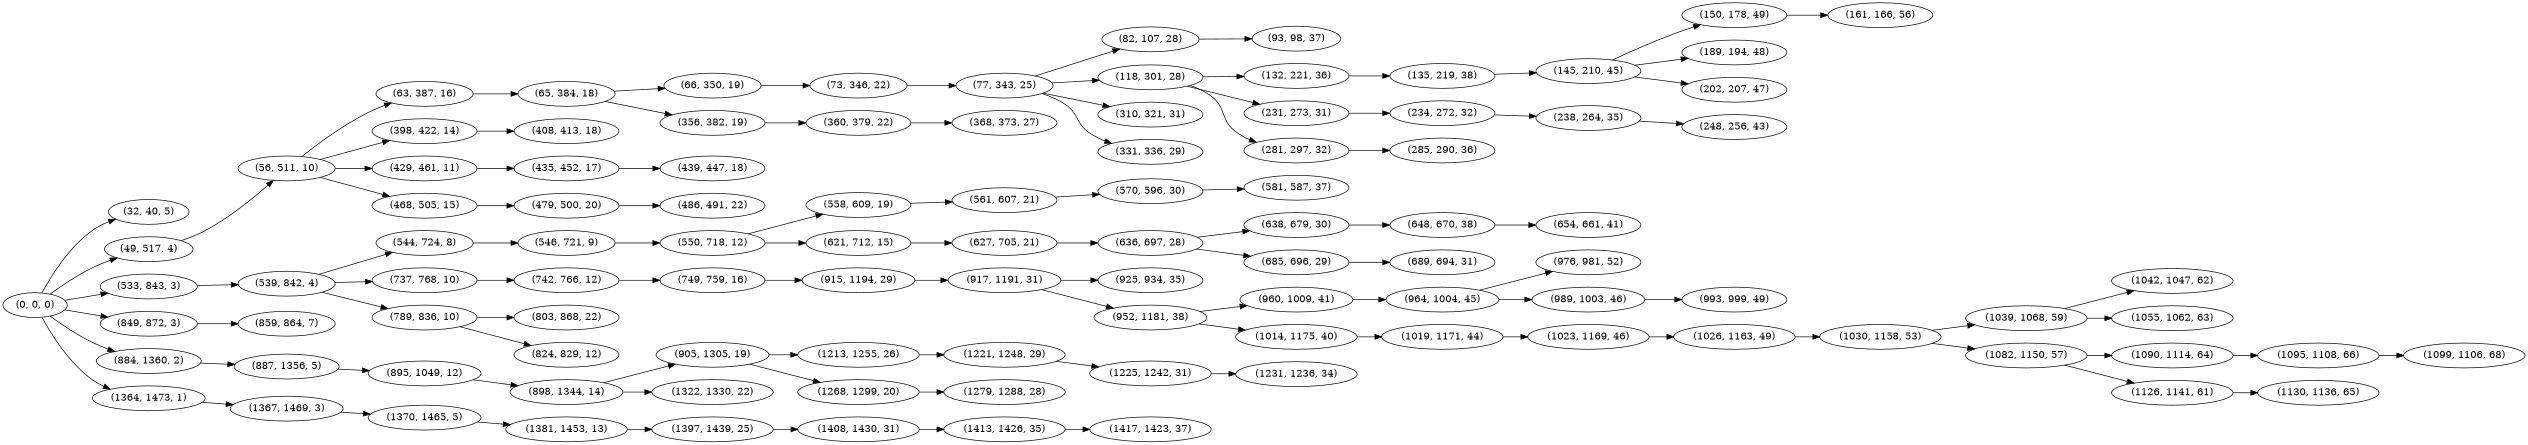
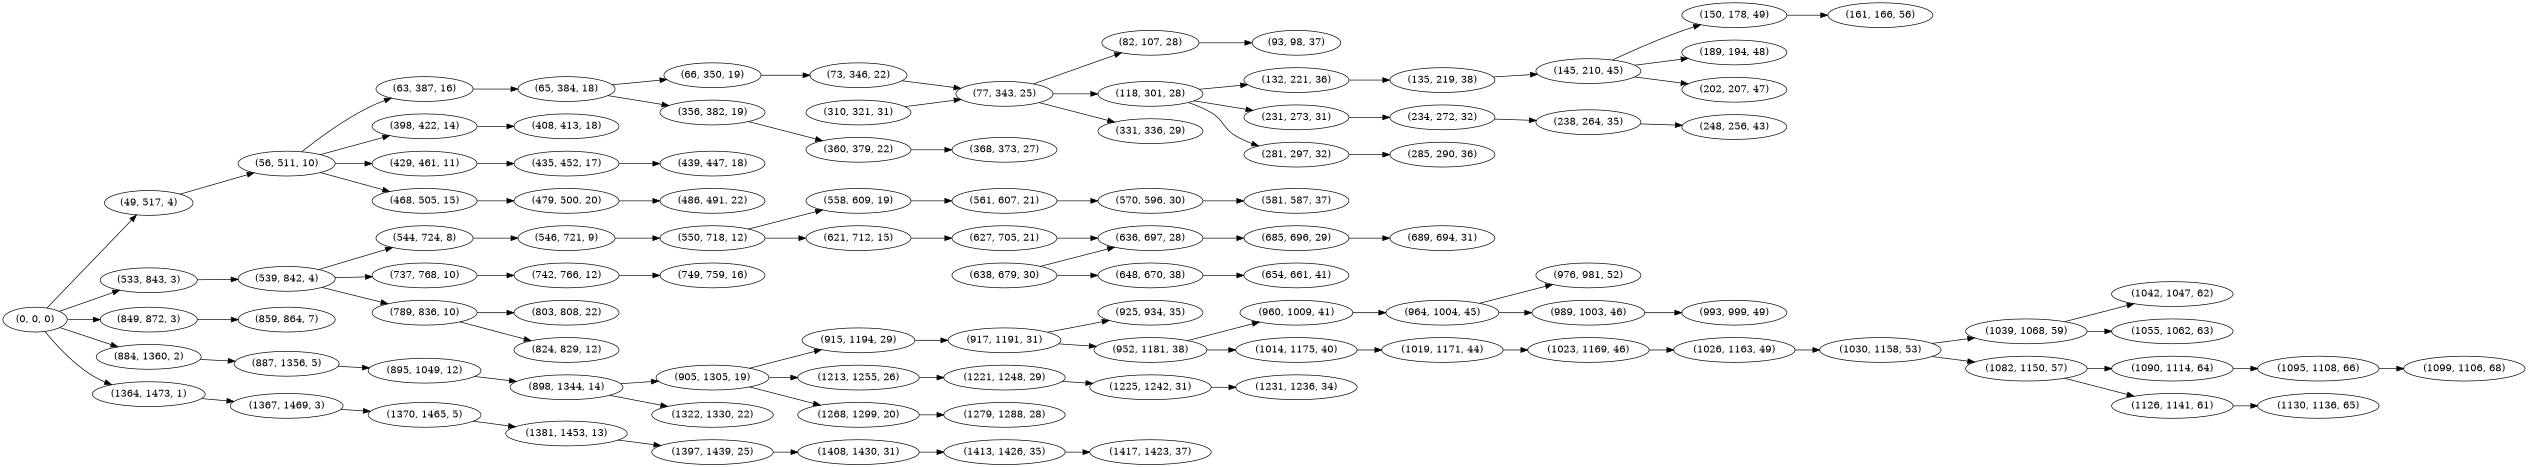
edge "(77, 343, 25)" -> "(310, 321, 31)": reversed
node "(32, 40, 5)": removed
edge "(636, 697, 28)" -> "(638, 679, 30)": reversed
edge "(749, 759, 16)" -> "(915, 1194, 29)": now "(905, 1305, 19)" -> "(915, 1194, 29)"
node "(803, 868, 22)": label "(803, 868, 22)" -> "(803, 808, 22)"
